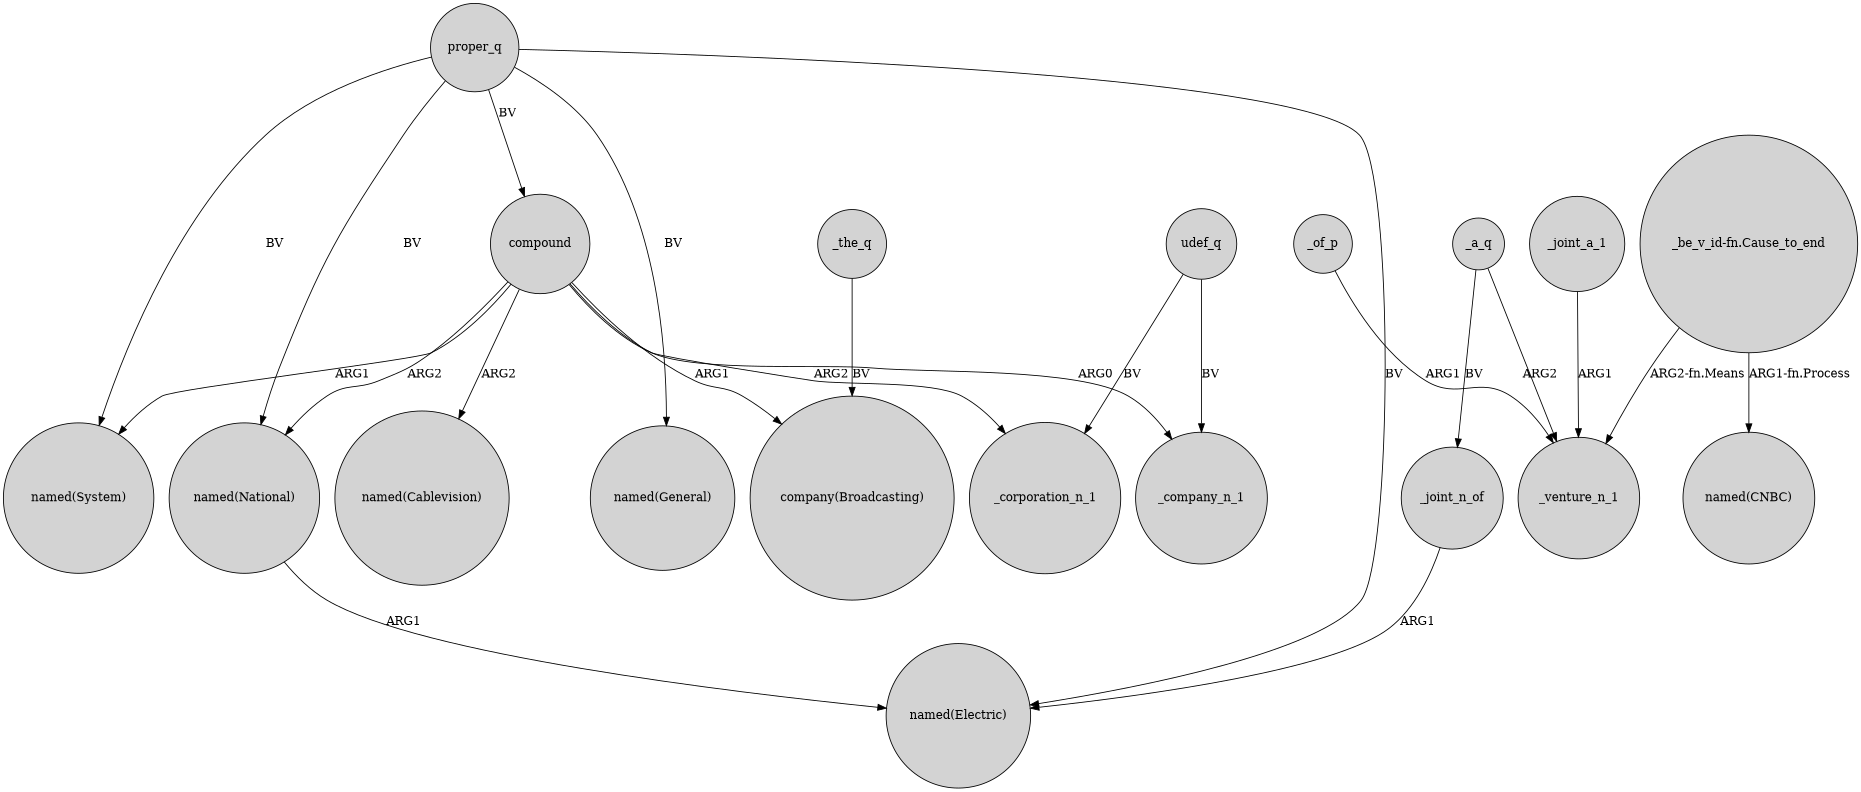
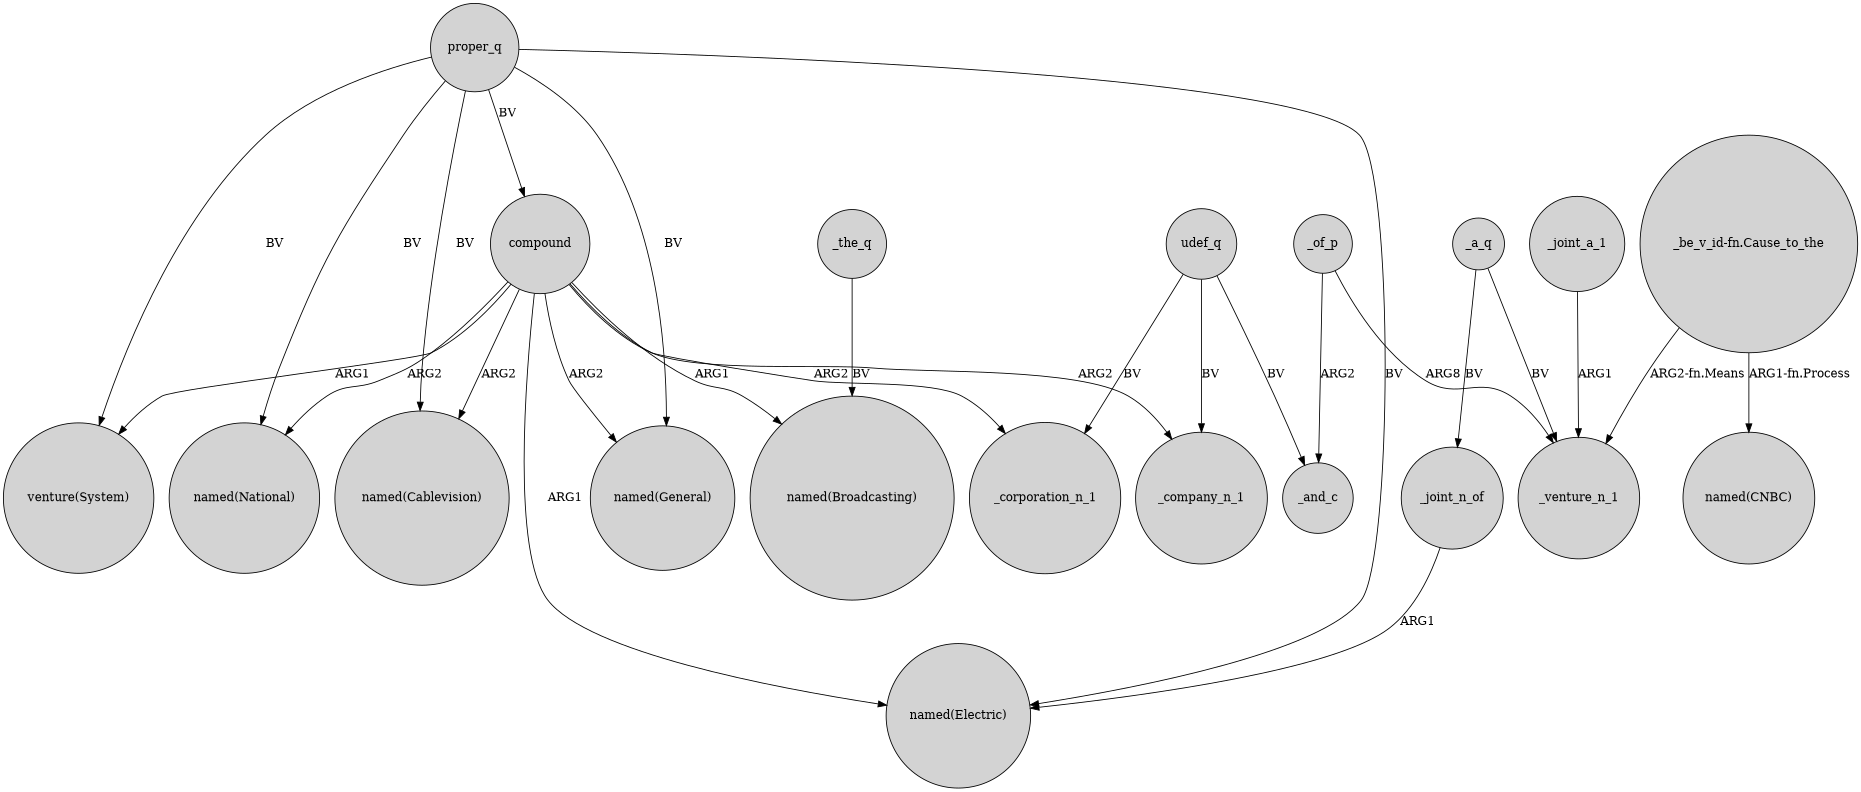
node "_be_v_id-fn.Cause_to_end": label "_be_v_id-fn.Cause_to_end" -> "_be_v_id-fn.Cause_to_the"
edge "proper_q" -> "named(Cablevision)": added, label "BV"
edge "compound" -> "named(General)": added, label "ARG2"
edge "compound" -> "_company_n_1": label "ARG0" -> "ARG2"
edge "_of_p" -> "_venture_n_1": label "ARG1" -> "ARG8"
edge "_a_q" -> "_venture_n_1": label "ARG2" -> "BV"
node "named(System)": label "named(System)" -> "venture(System)"
node "company(Broadcasting)": label "company(Broadcasting)" -> "named(Broadcasting)"
node "_and_c": added
edge "named(National)" -> "named(Electric)": now "compound" -> "named(Electric)"
